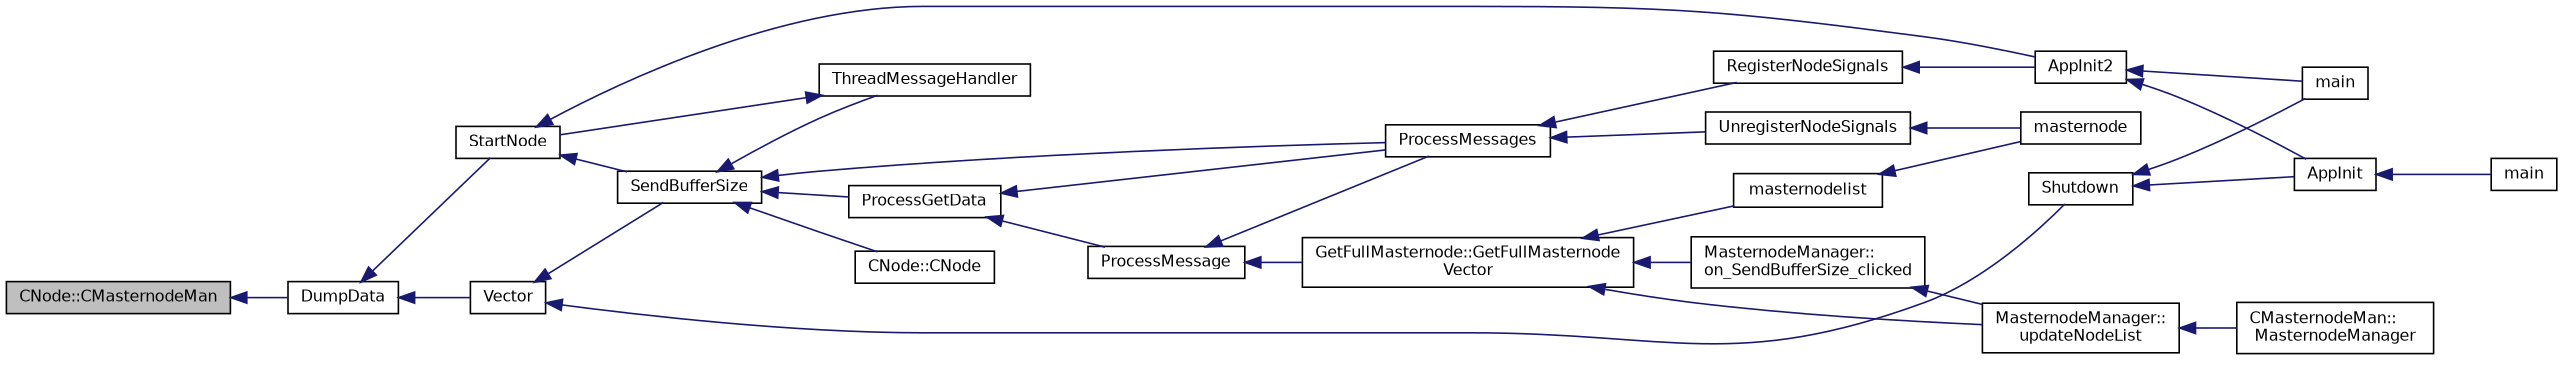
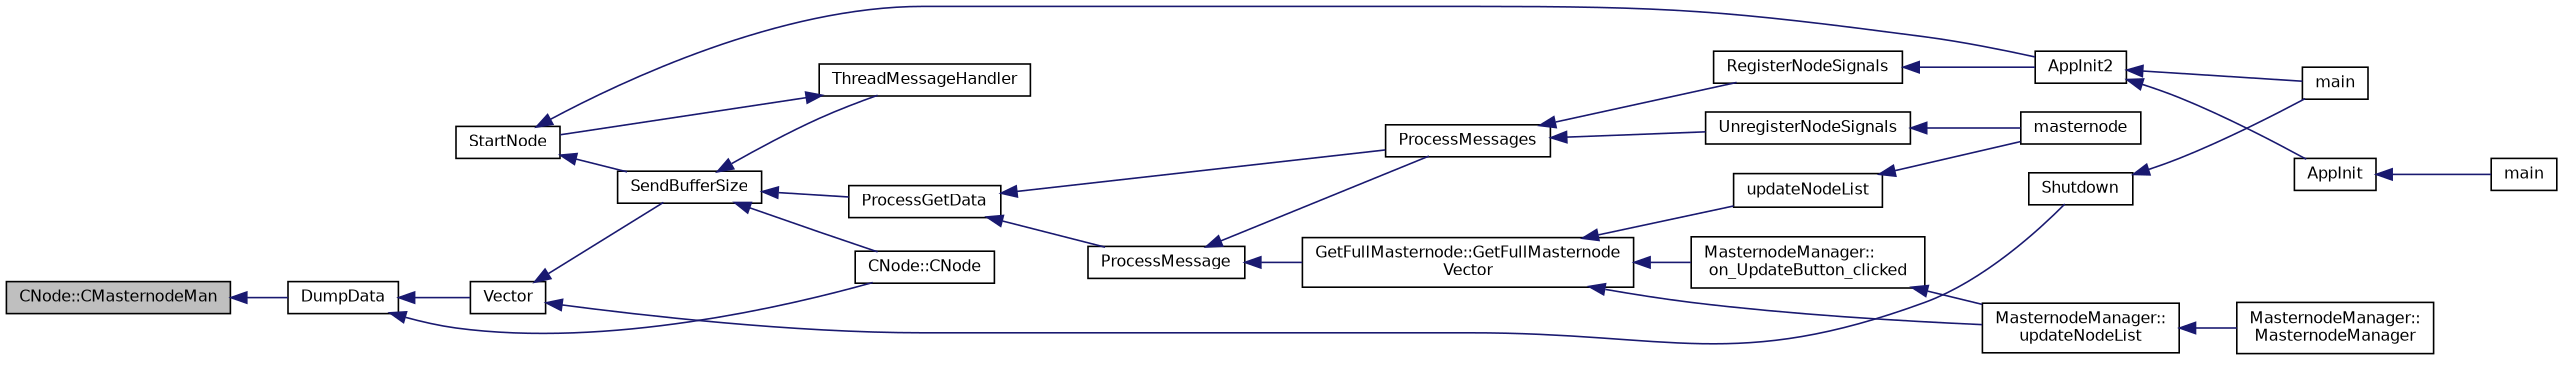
edge "ProcessMessages" -> "SendBufferSize": removed
edge "AppInit" -> "Shutdown": removed
node "masternodelist": label "masternodelist" -> "updateNodeList"
edge "StartNode" -> "DumpData": now "CNode::CNode" -> "DumpData"
node "MasternodeManager:: on_SendBufferSize_clicked": label "MasternodeManager:: on_SendBufferSize_clicked" -> "MasternodeManager:: on_UpdateButton_clicked"
node "CMasternodeMan:: MasternodeManager": label "CMasternodeMan:: MasternodeManager" -> "MasternodeManager:: MasternodeManager"
